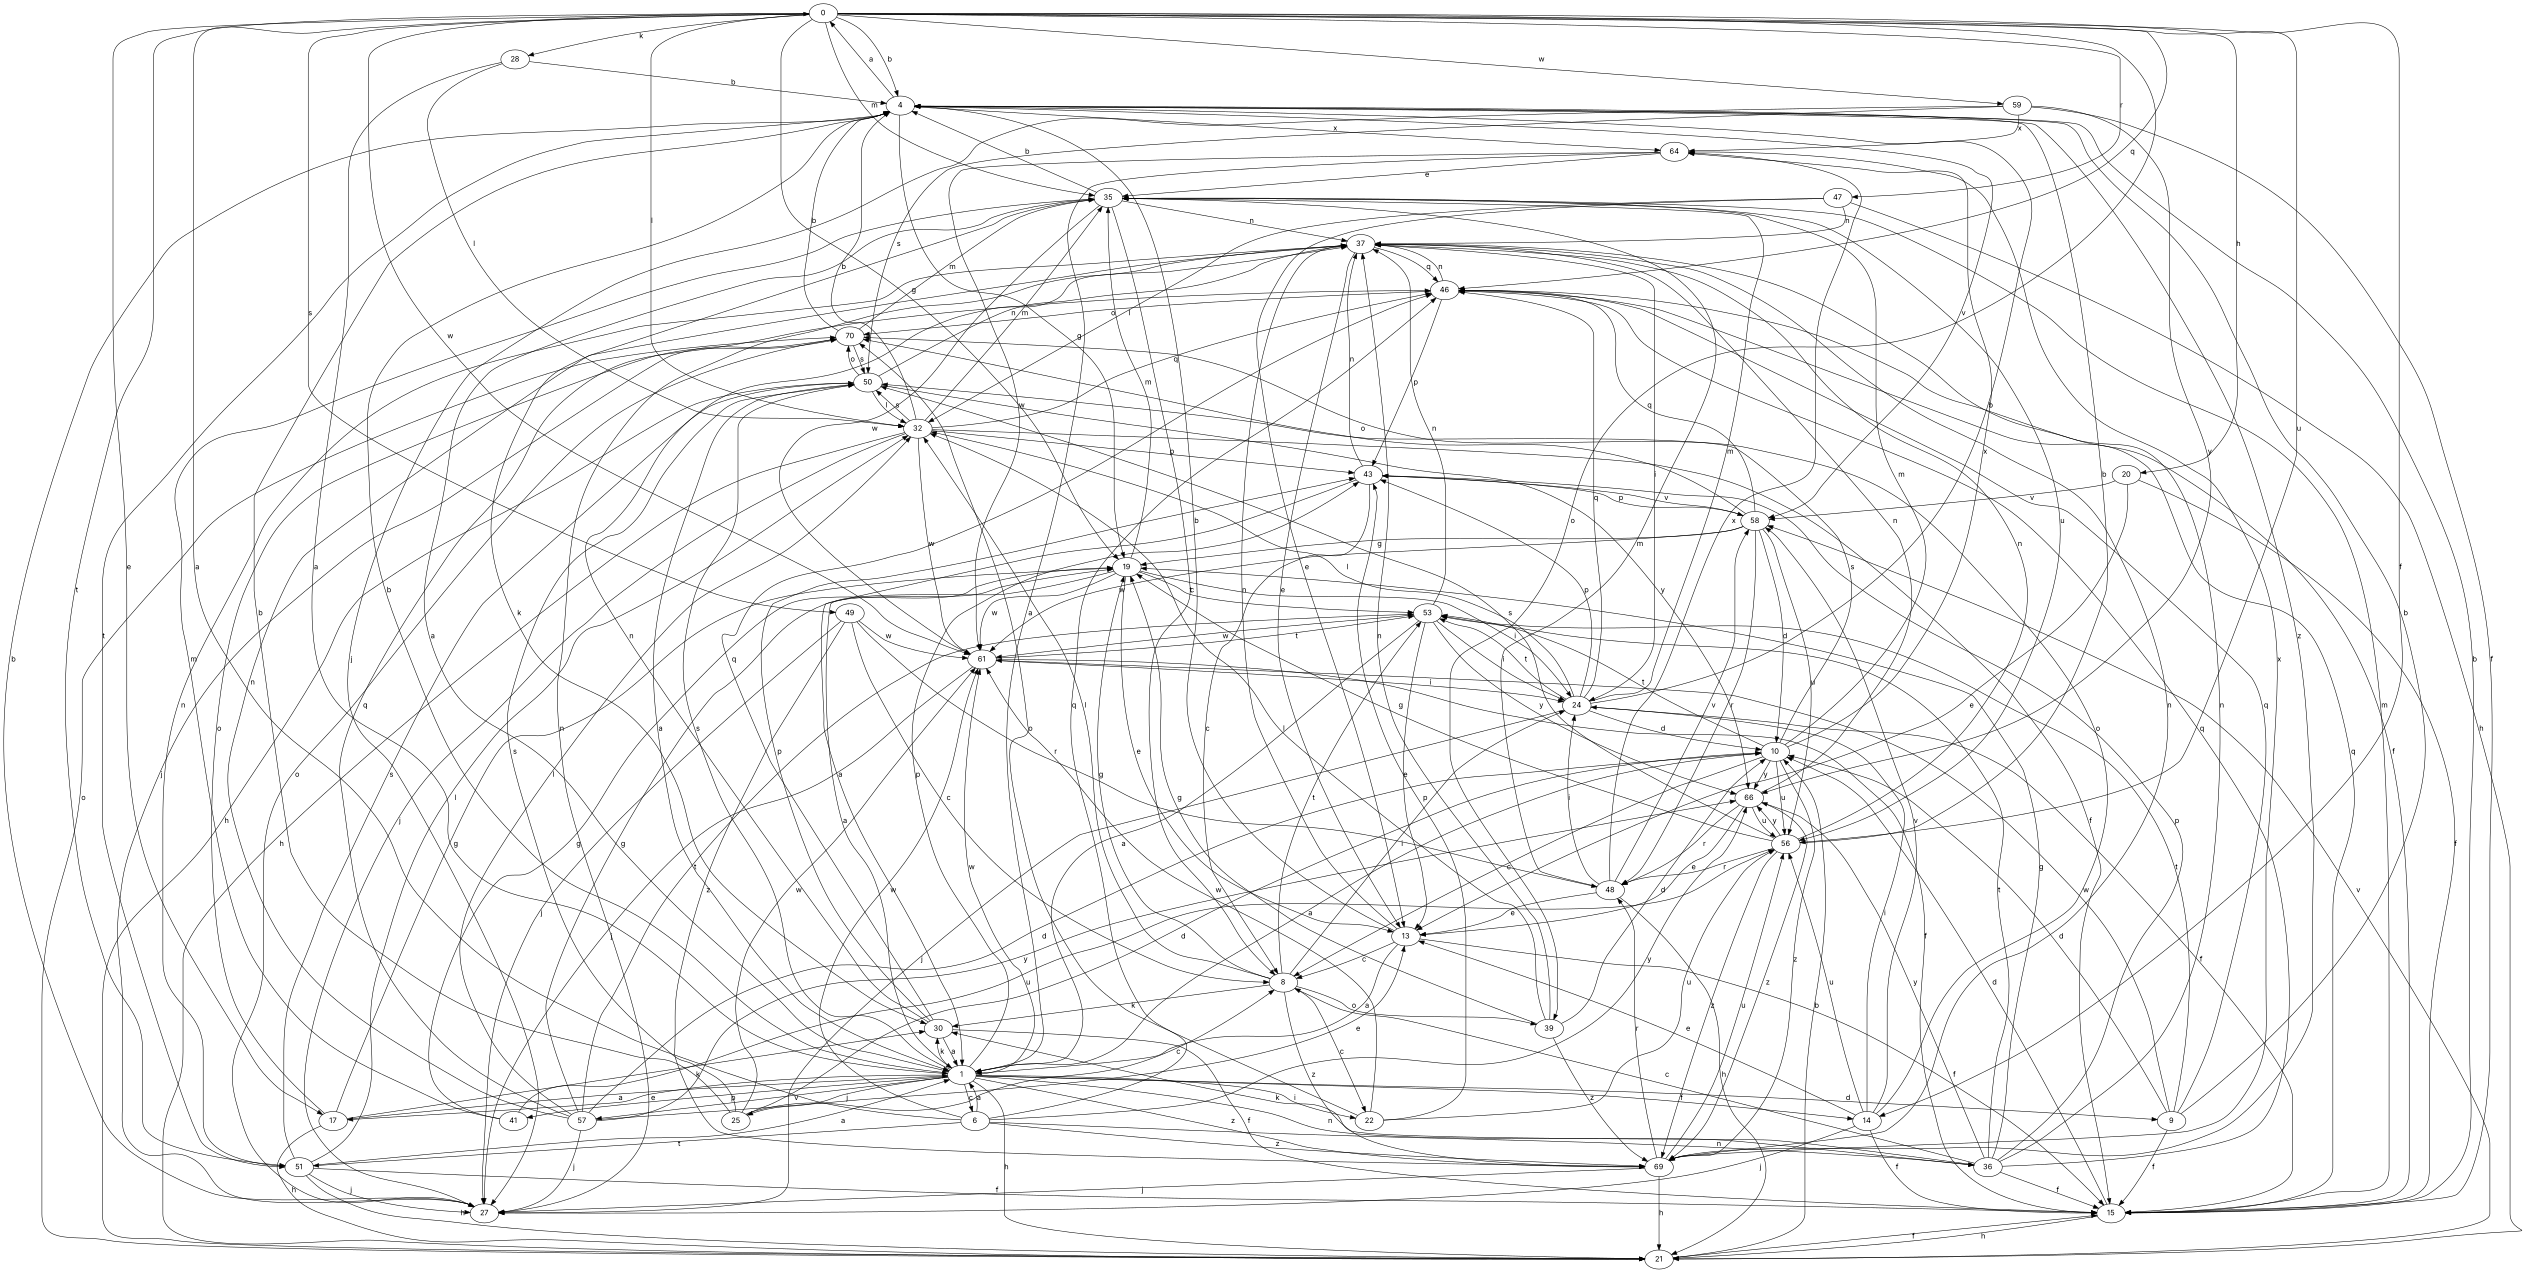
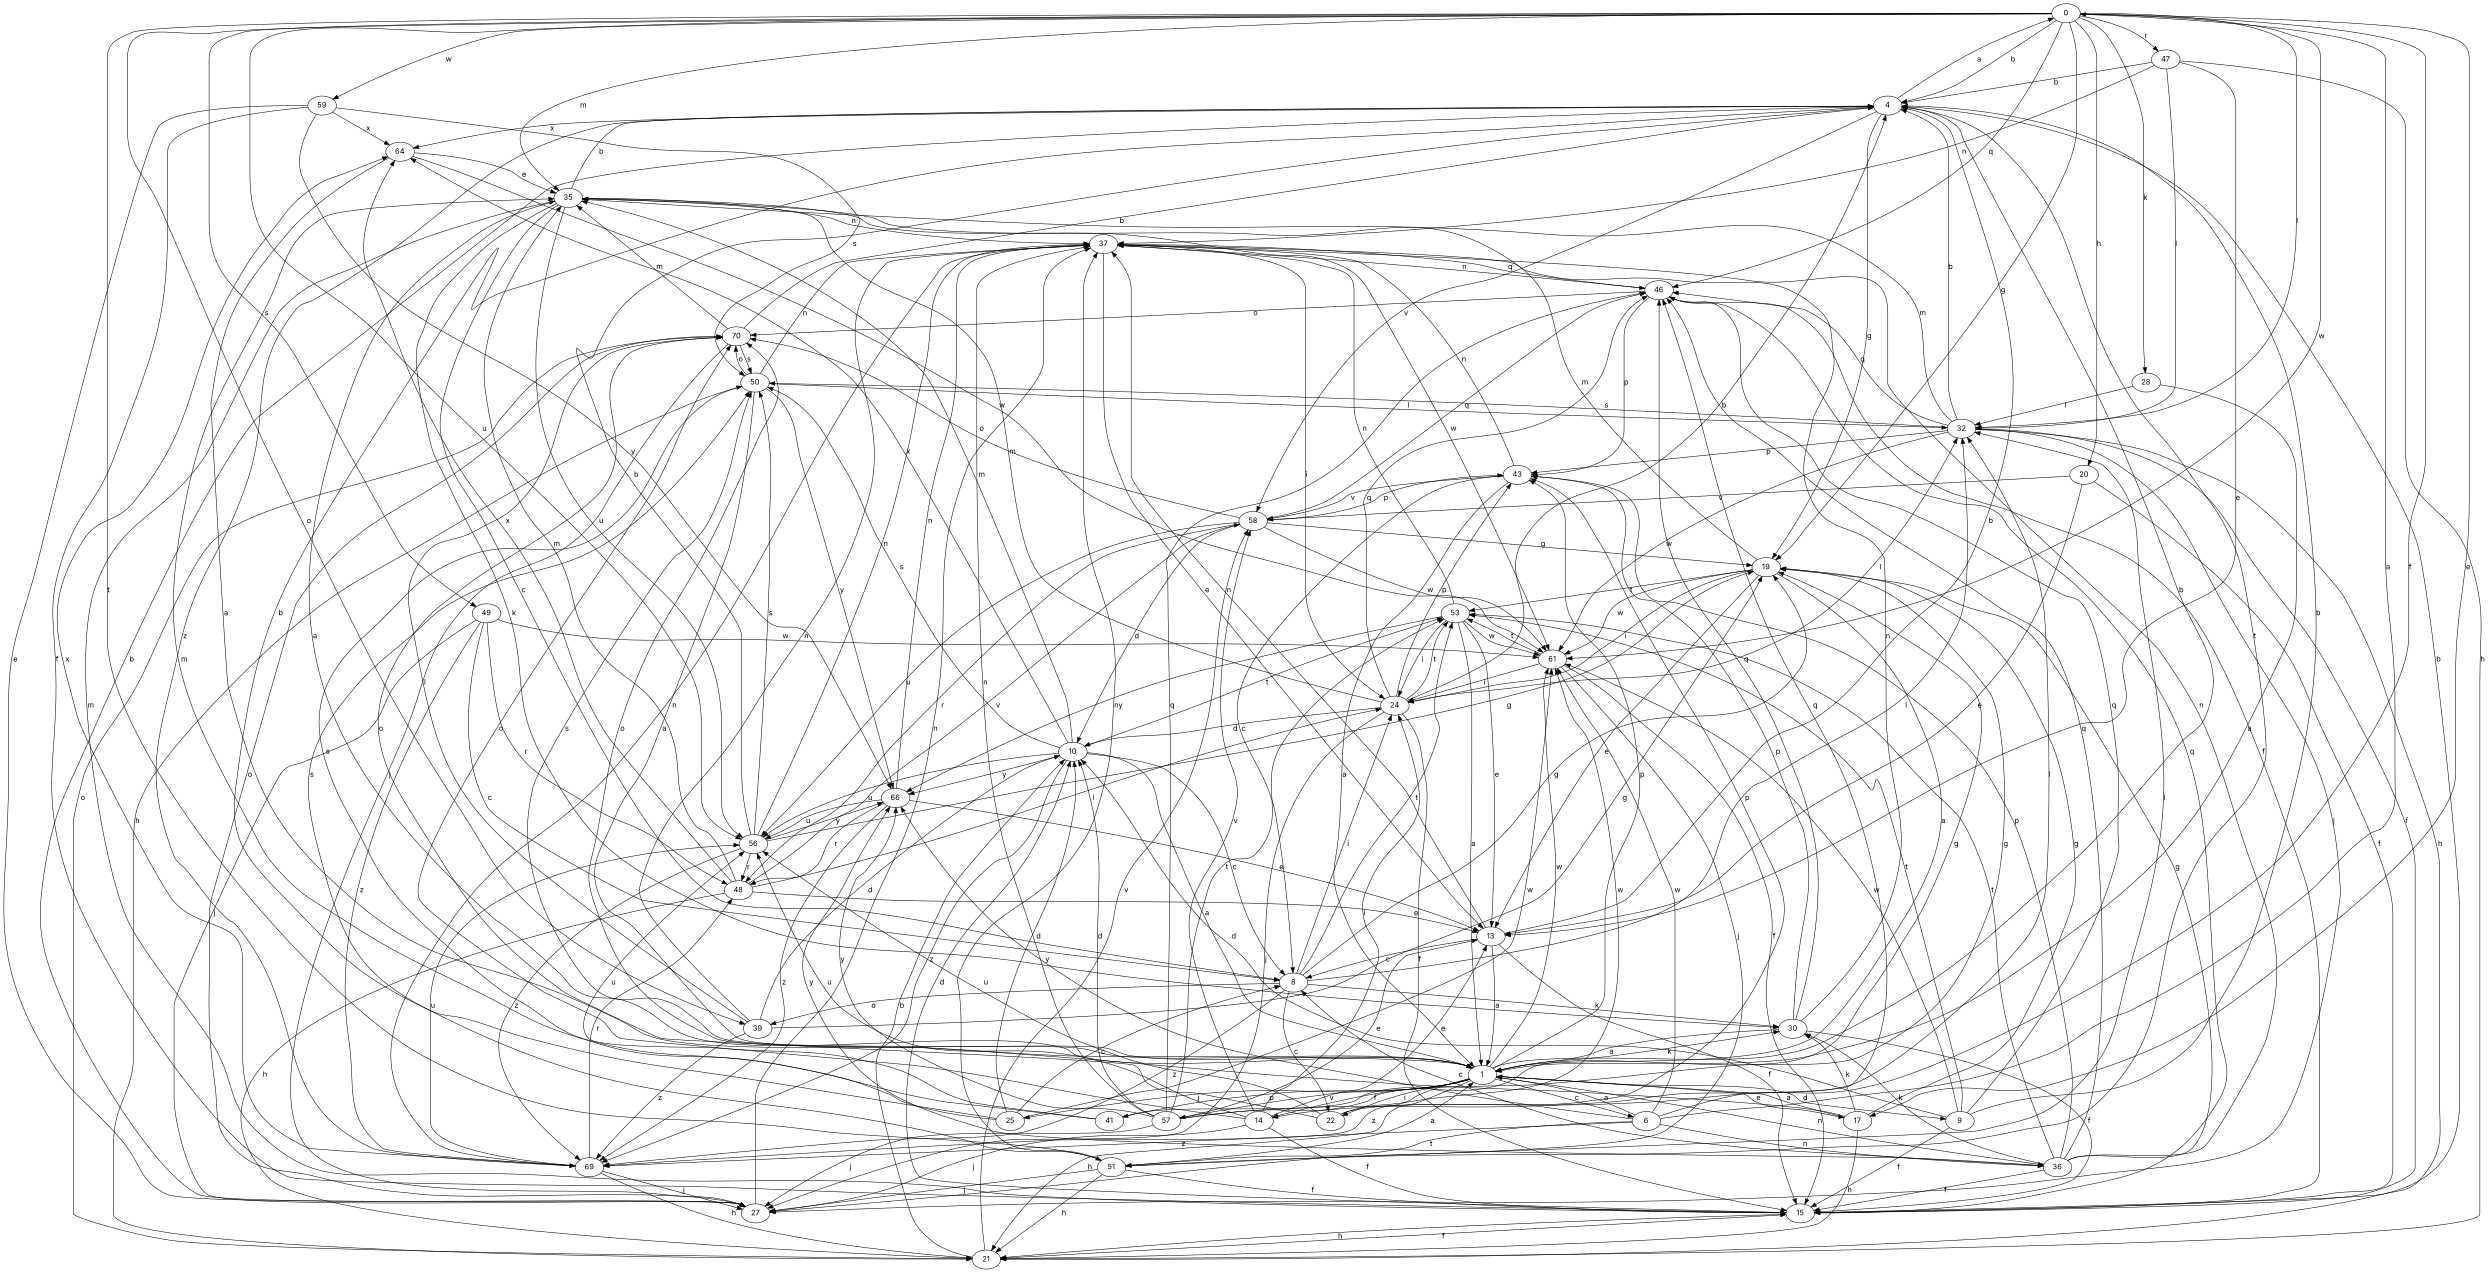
edge "28" -> "4": now "47" -> "4"
edge "59" -> "27": label "j" -> "e"
edge "39" -> "32": now "39" -> "70"
